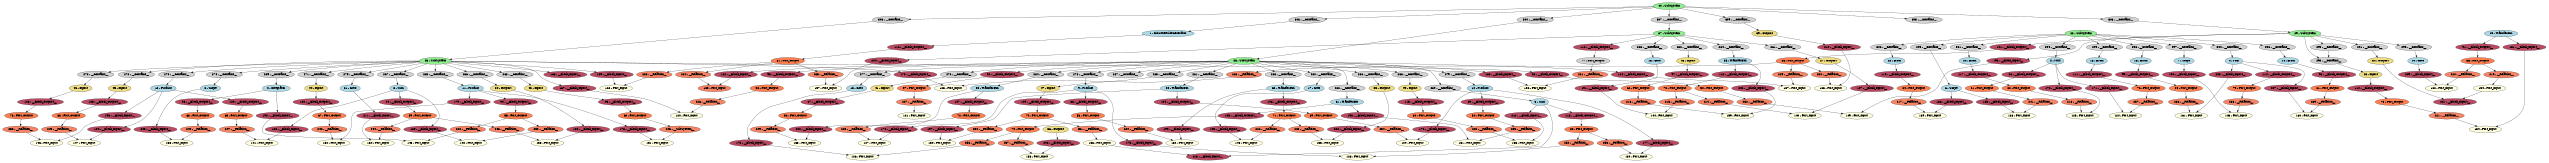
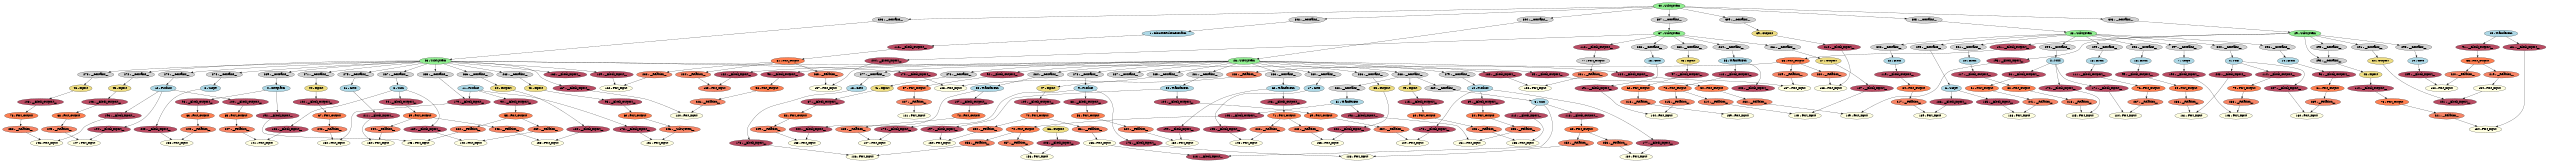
edge "305 - __Contains__" -> "28 - SubSystem": added
edge "26 - SubSystem" -> "289 - __Contains__": now "288 - __Contains__" -> "289 - __Contains__"
edge "26 - SubSystem" -> "282 - __Contains__": now "288 - __Contains__" -> "282 - __Contains__"
edge "265 - __Contains__" -> "11 - Product": now "265 - __Contains__" -> "179 - __Block_Inport__"
edge "206 - __Block_Inport__" -> "159 - Port_Input": removed
